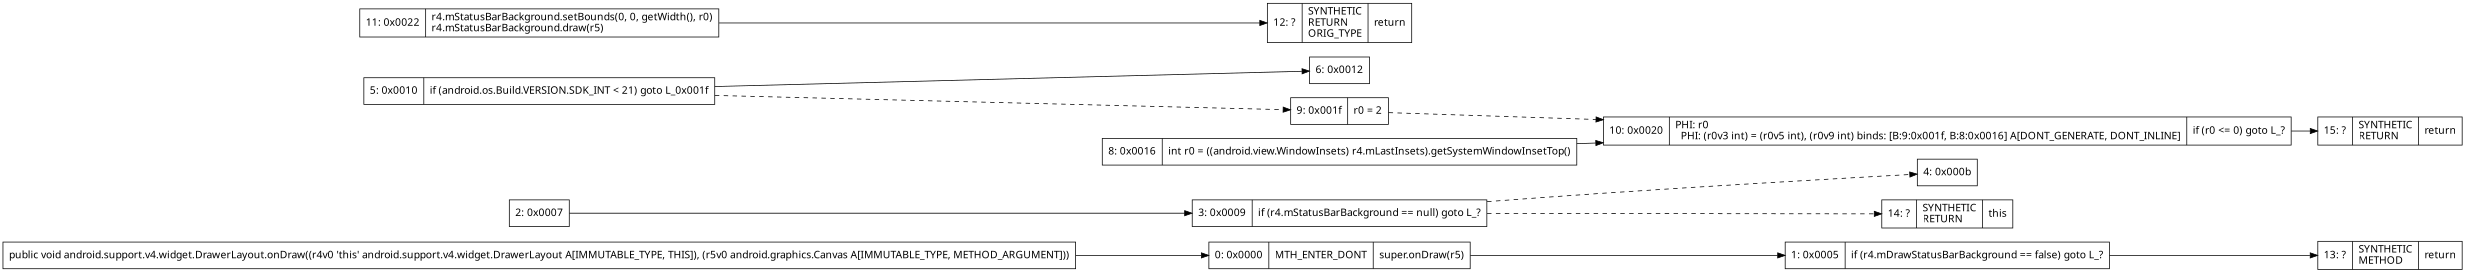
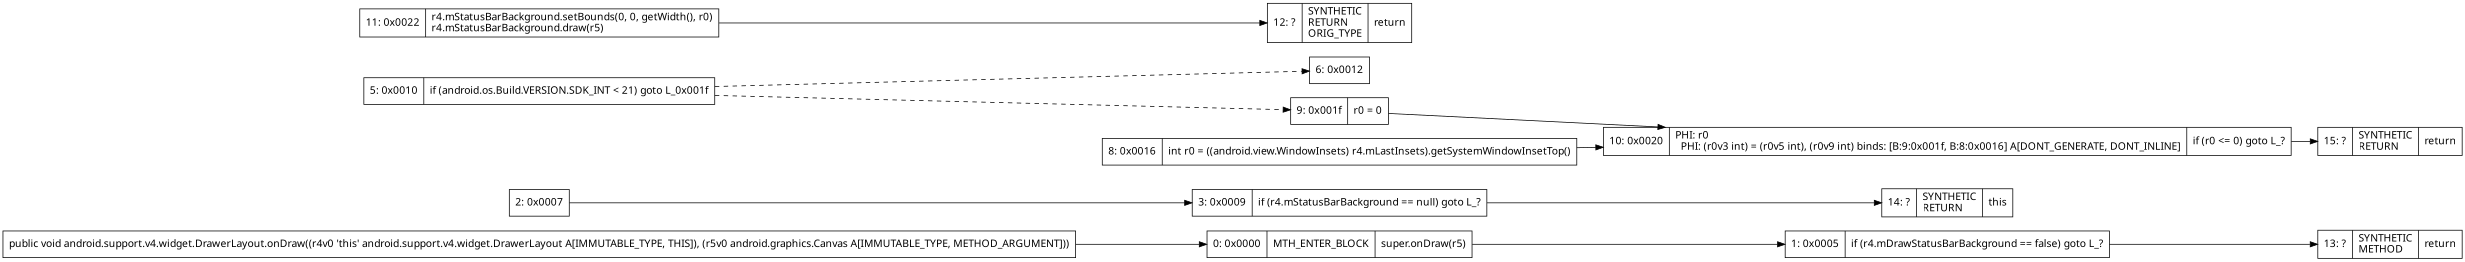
edge "5: 0x0010" -> "6: 0x0012": style solid -> dashed
node "9: 0x001f": text "r0 = 2" -> "r0 = 0"
edge "9: 0x001f" -> "10: 0x0020": style dashed -> solid
node "4: 0x000b": removed
edge "3: 0x0009" -> "14: ?": style dashed -> solid
node "0: 0x0000": text "MTH_ENTER_DONT" -> "MTH_ENTER_BLOCK"
